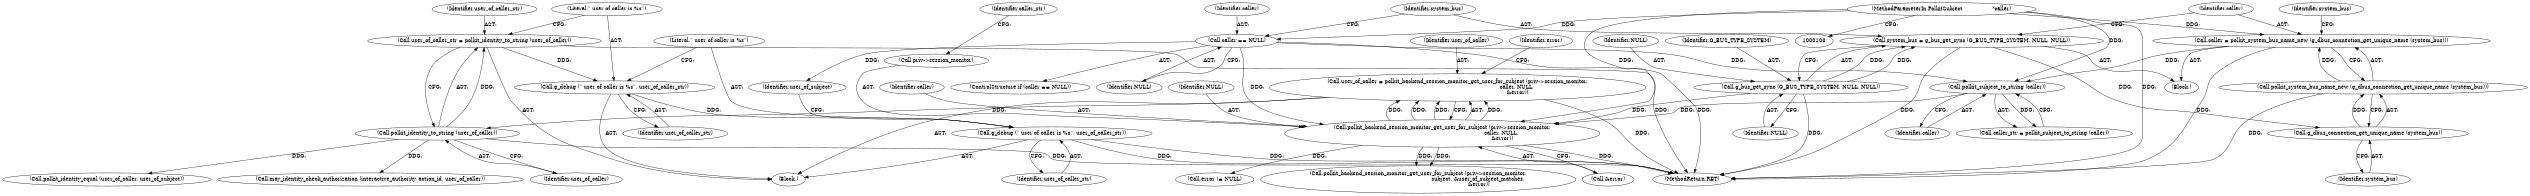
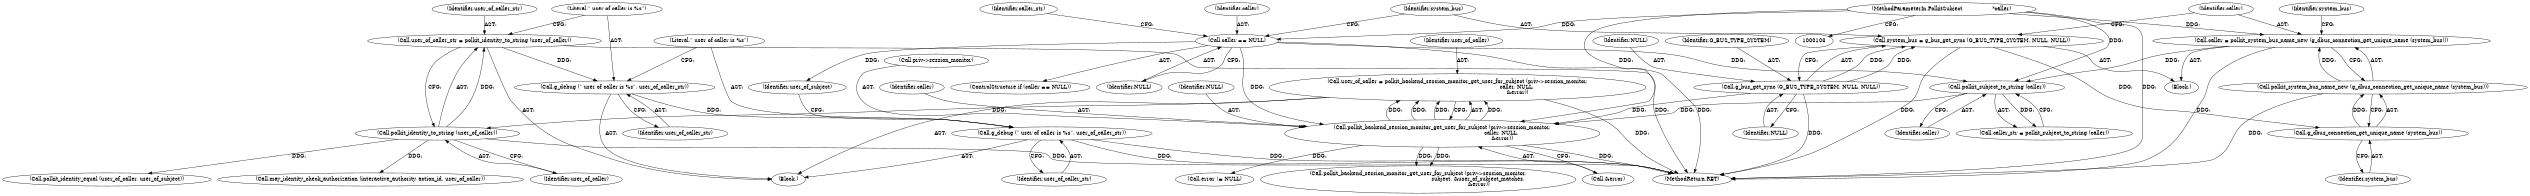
edge "(Identifier,caller_str)" -> "(Call,priv->session_monitor)": now "(Identifier,caller_str)" -> "(Call,caller == NULL)"
node "(Identifier,error)": removed
